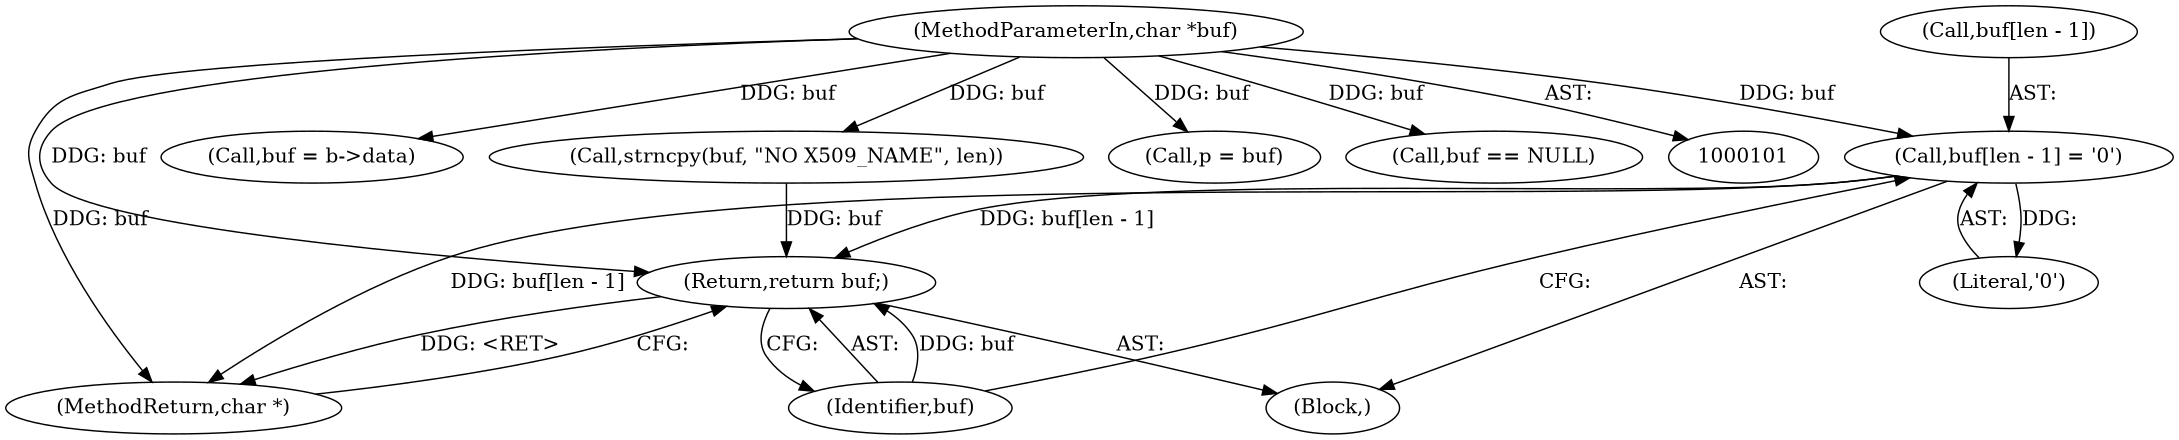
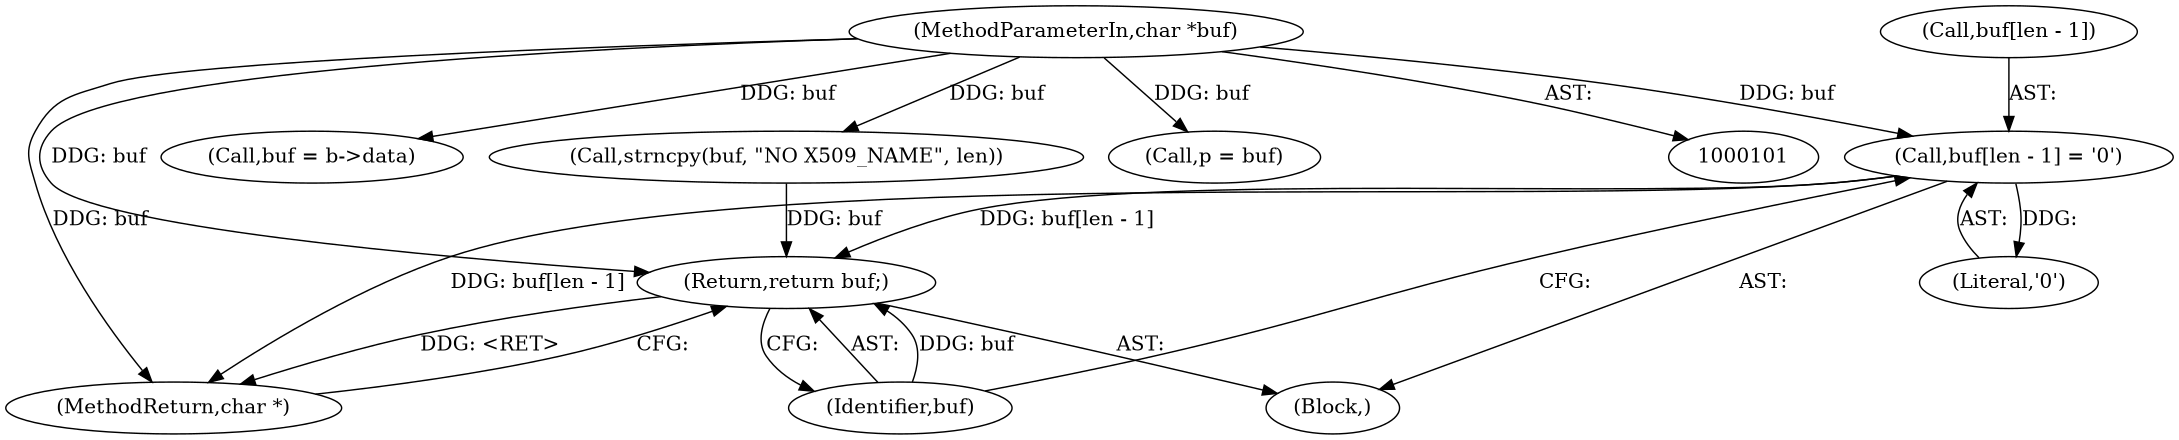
node "(Call,buf == NULL)": removed
